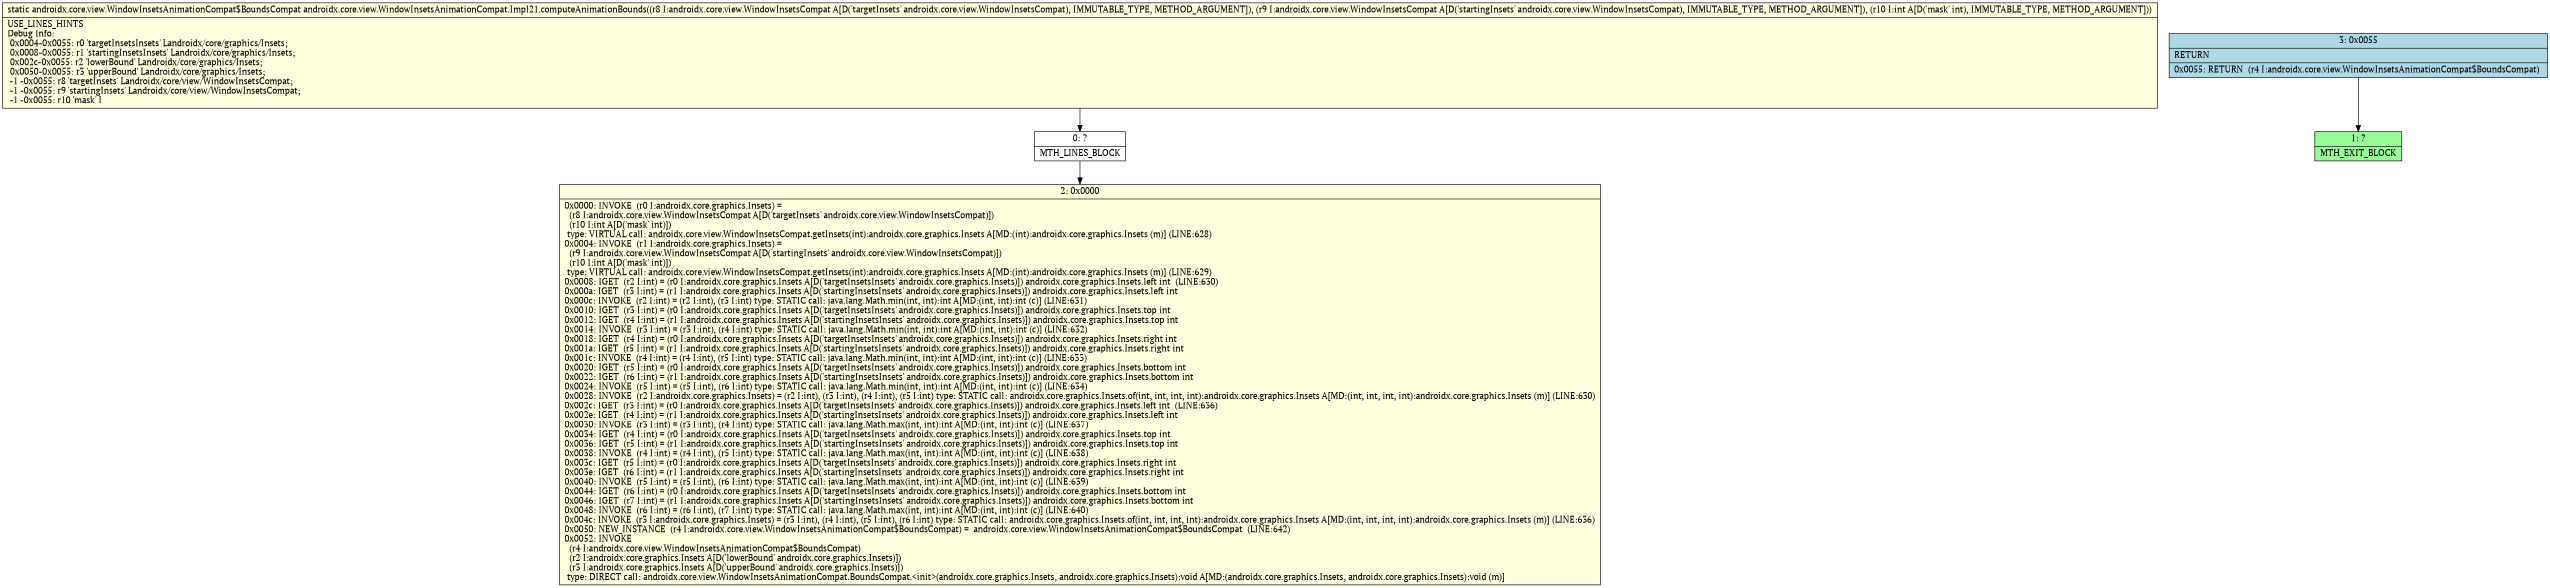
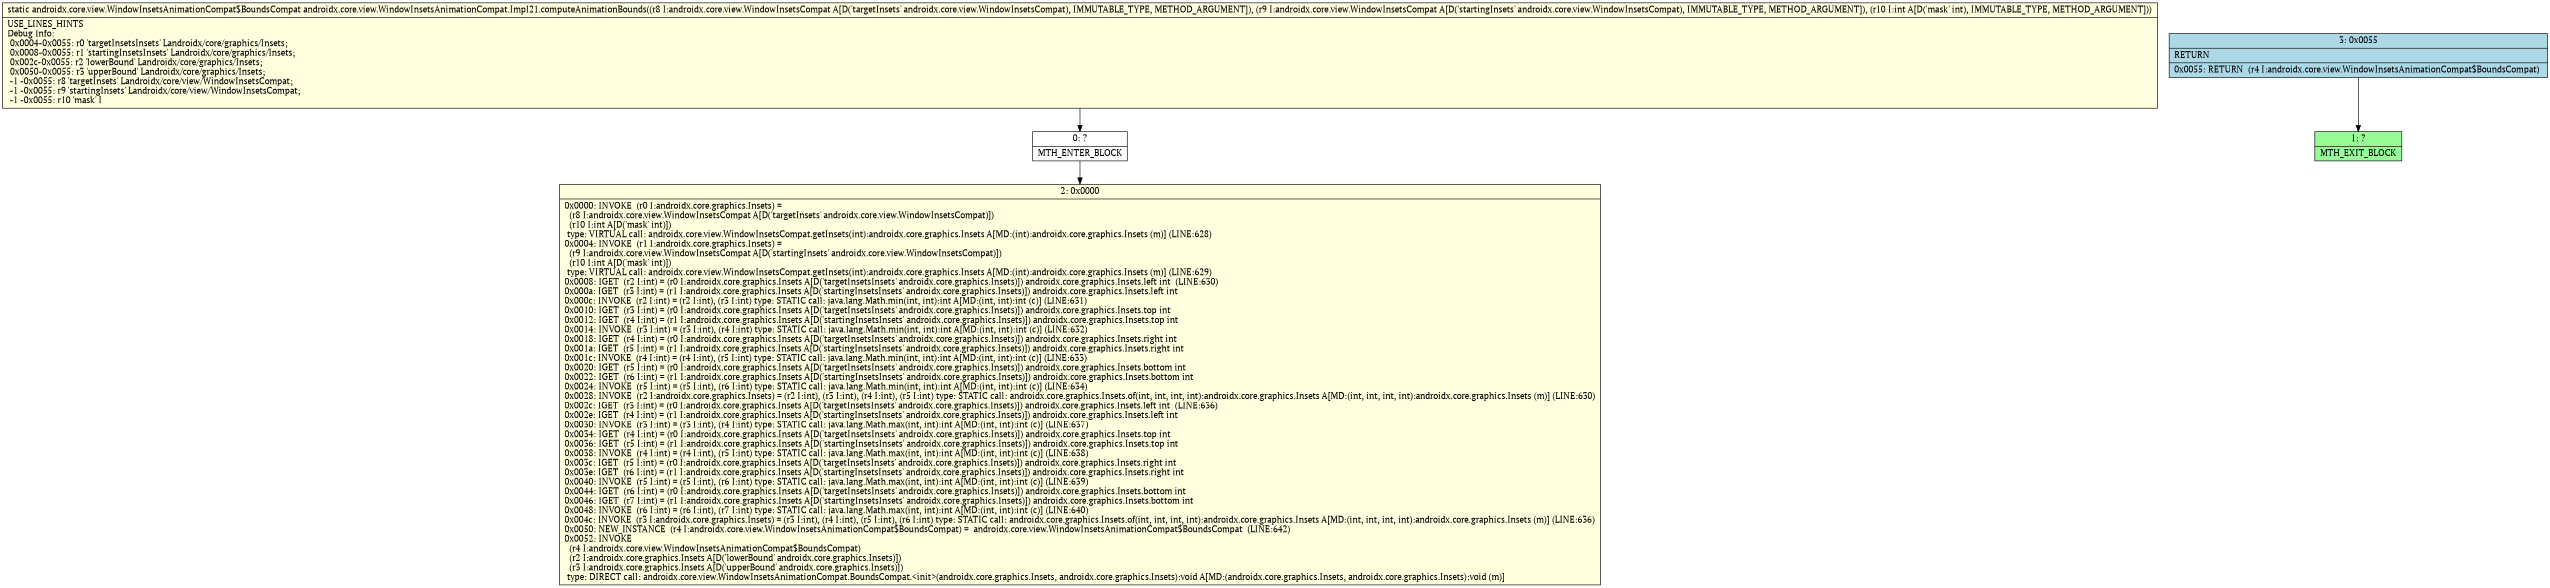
node "0: ?": text "MTH_LINES_BLOCK" -> "MTH_ENTER_BLOCK"
